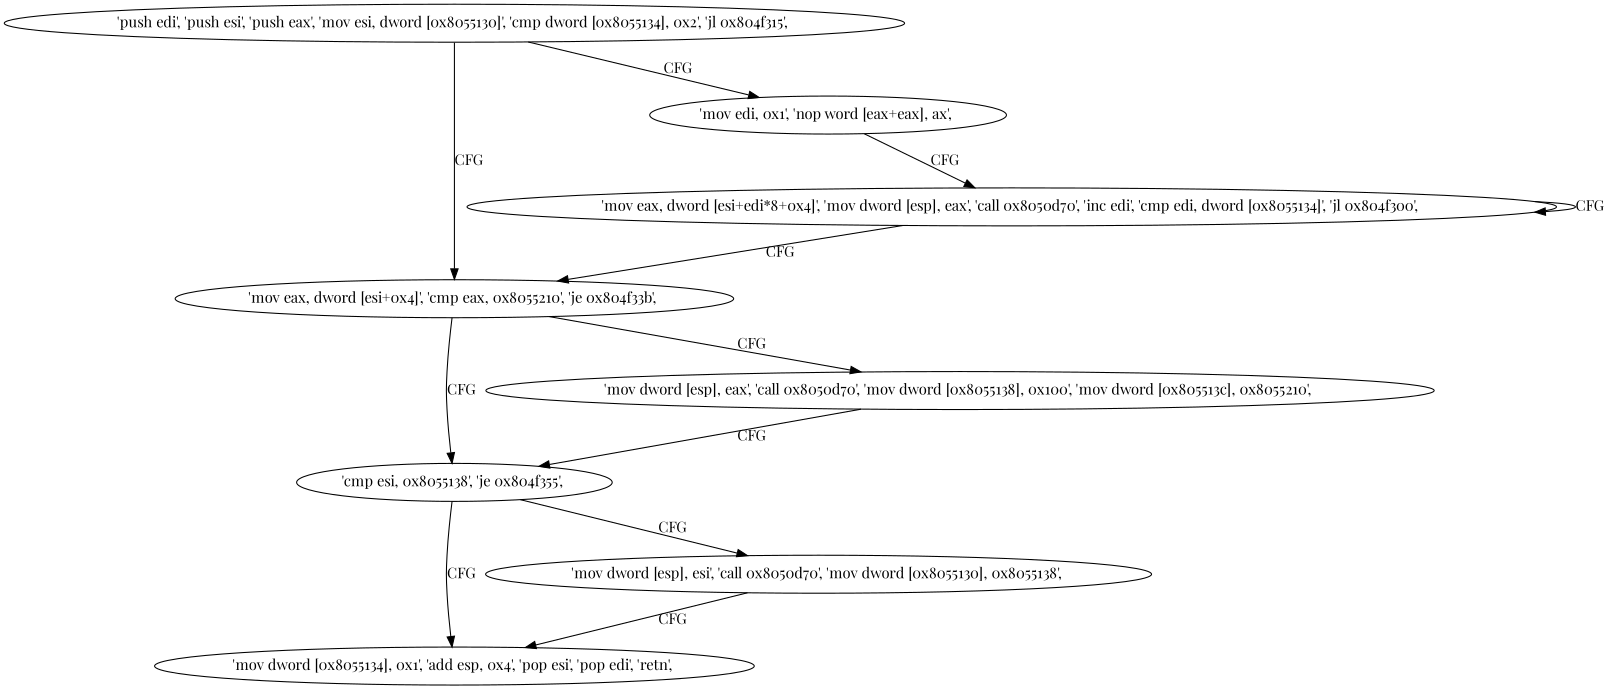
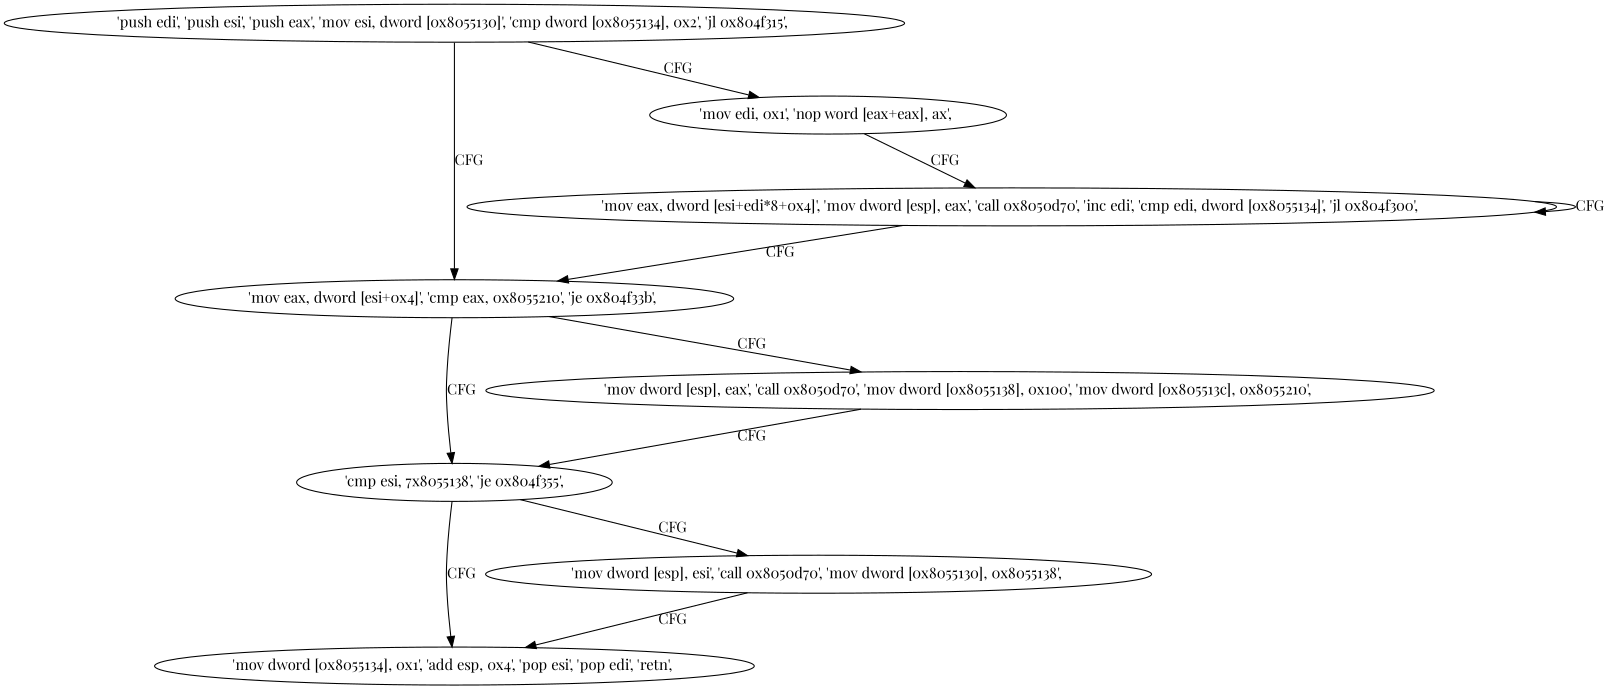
node "'cmp esi, 0x8055138', 'je 0x804f355',": label "'cmp esi, 0x8055138', 'je 0x804f355'," -> "'cmp esi, 7x8055138', 'je 0x804f355',"
